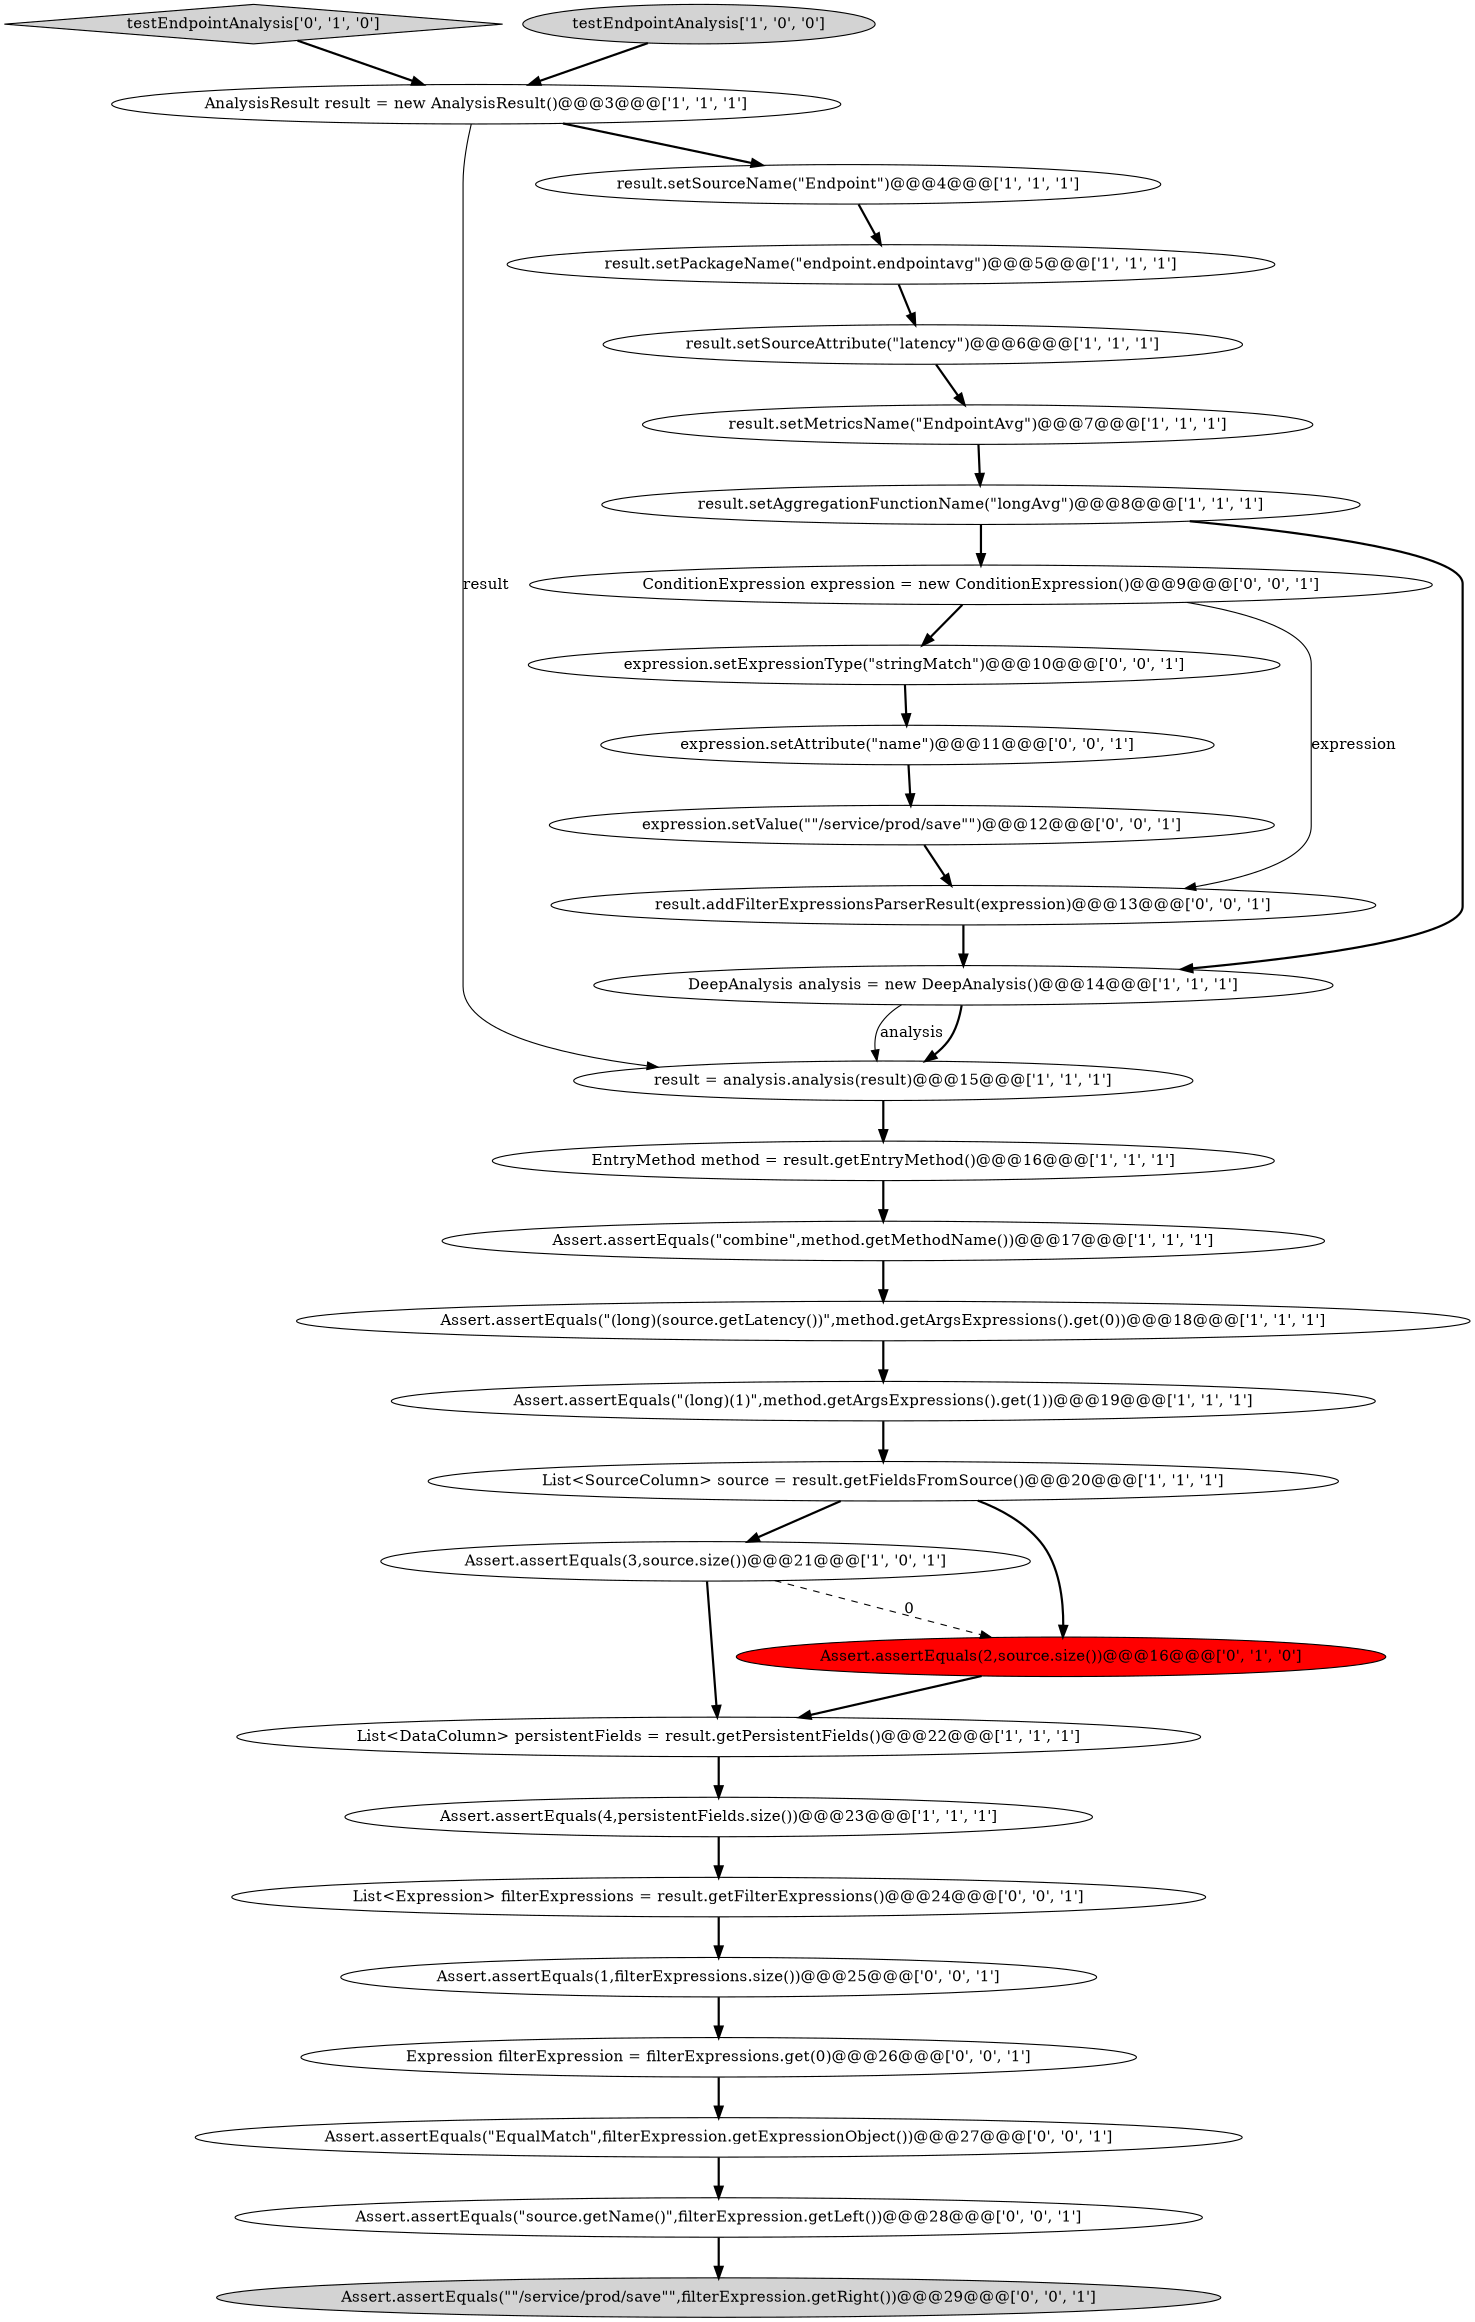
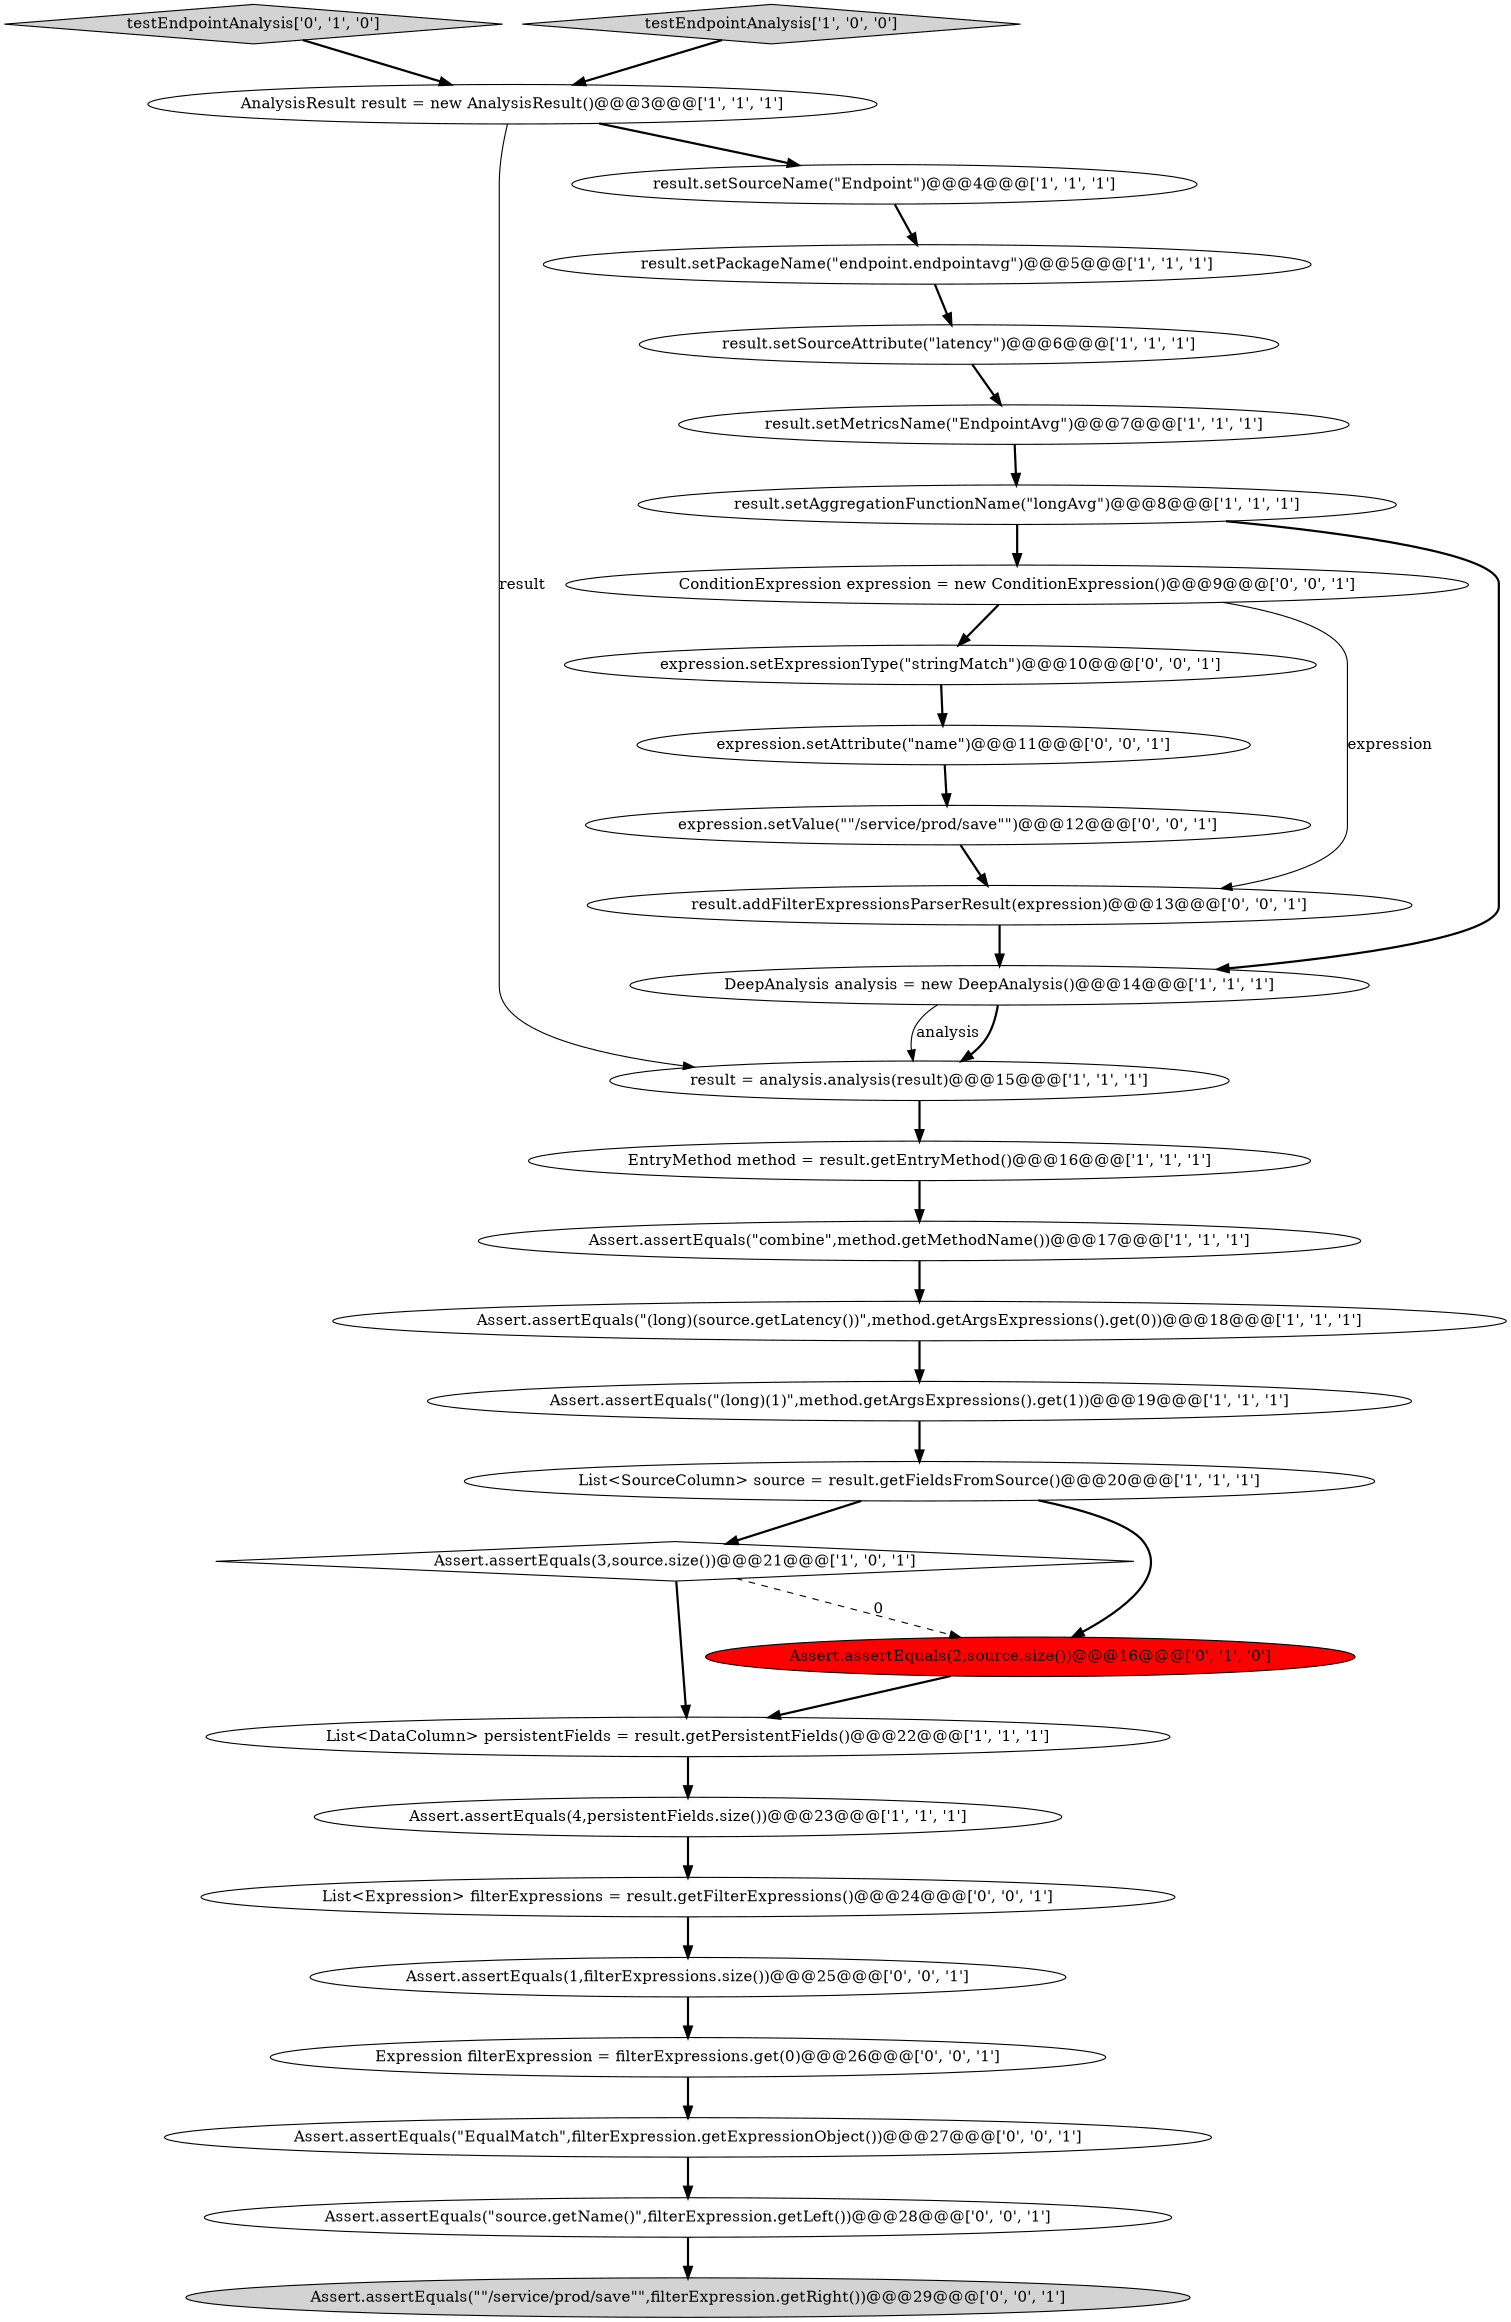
node "testEndpointAnalysis['1', '0', '0']": shape ellipse -> diamond
node "Assert.assertEquals(3,source.size())@@@21@@@['1', '0', '1']": shape ellipse -> diamond
